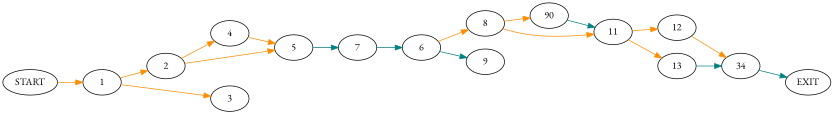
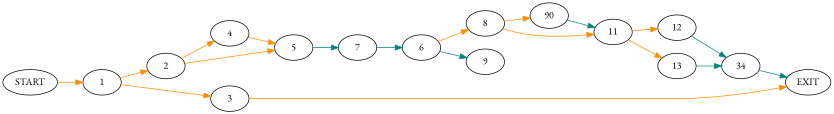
edge "12" -> "34": color darkorange -> teal
edge "3" -> "EXIT": added
